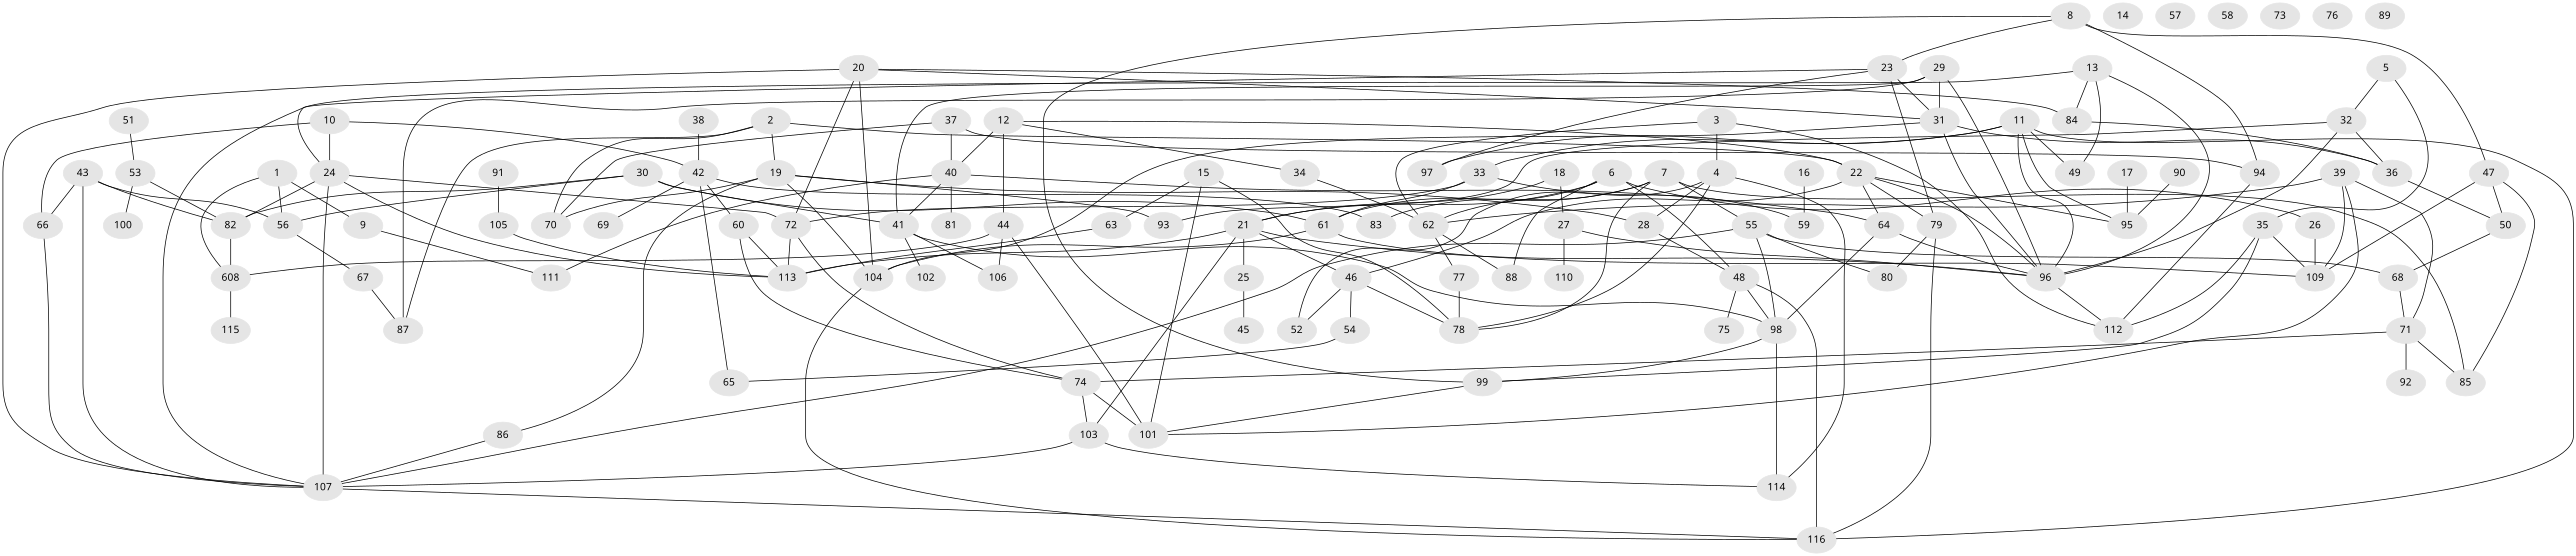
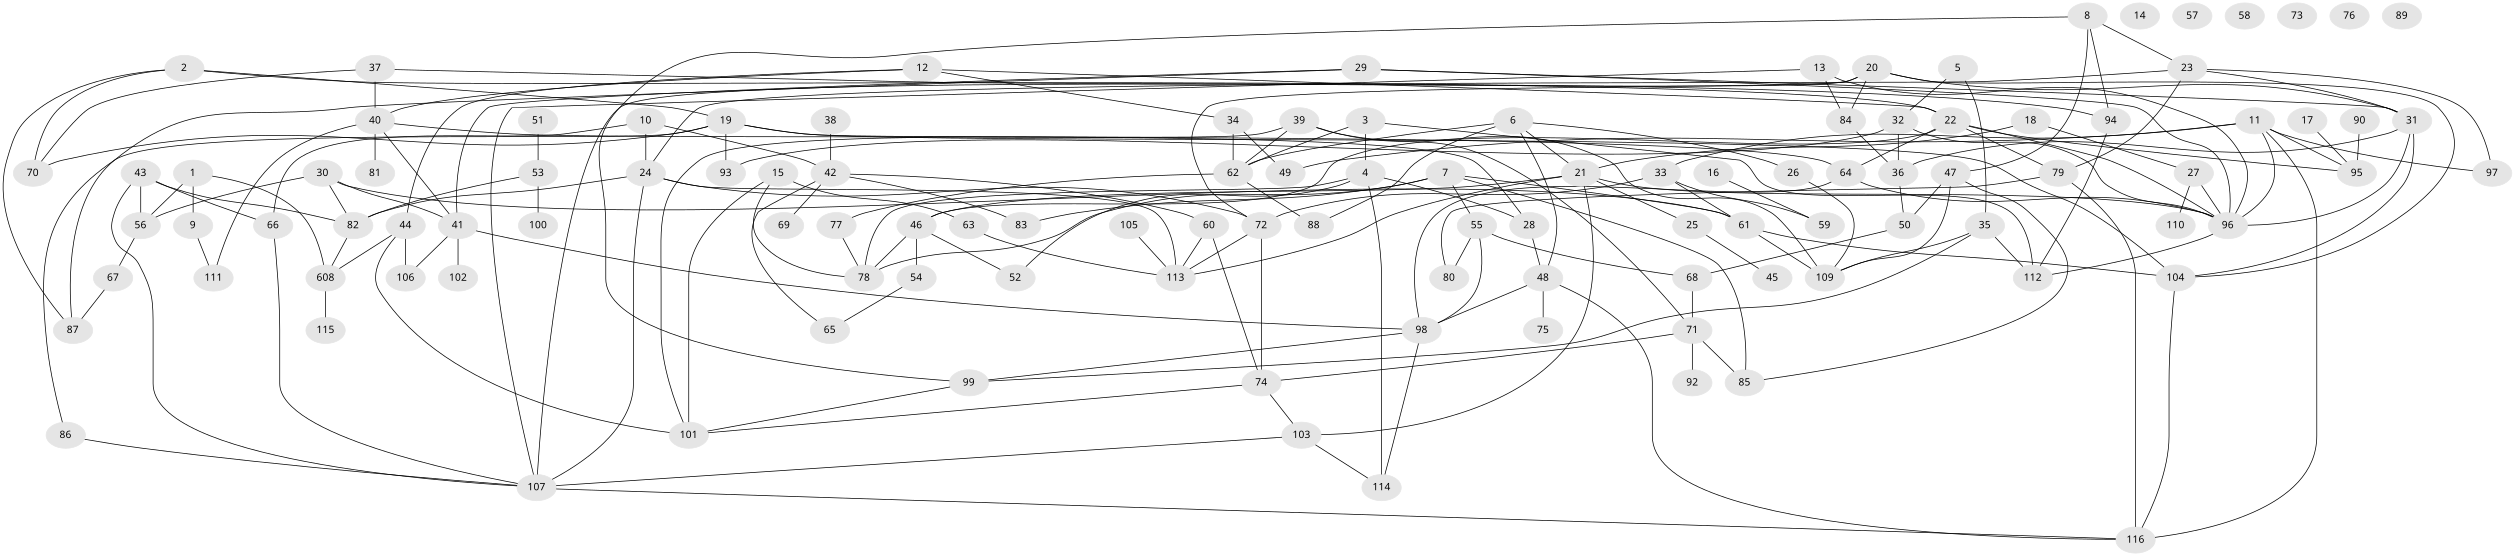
edge "13" -- "49": now "34" -- "49"
node "91": removed
edge "55" -- "107": removed
